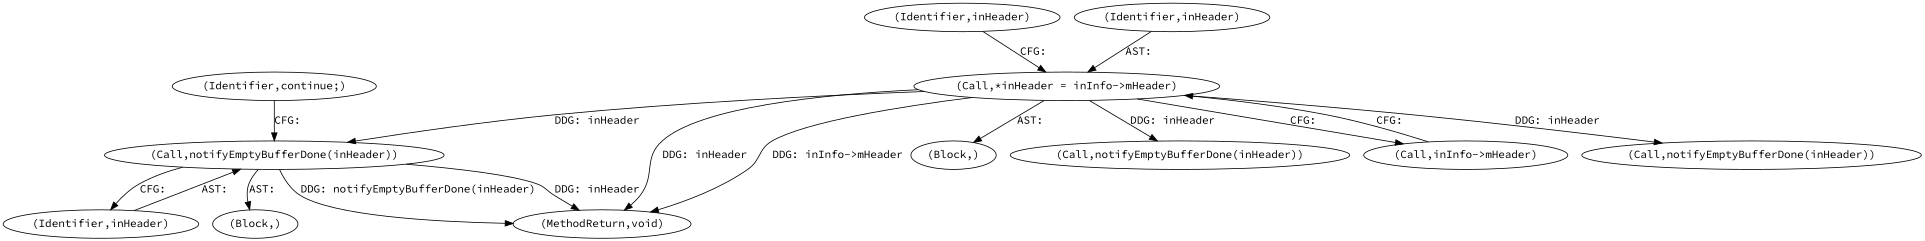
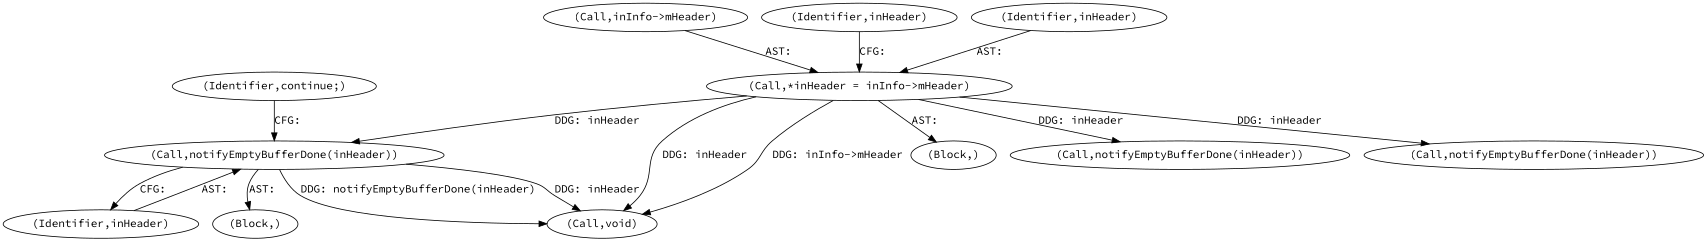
edge "(Call,*inHeader = inInfo->mHeader)" -> "(Call,inInfo->mHeader)": removed, label "CFG:"
edge "(Call,inInfo->mHeader)" -> "(Call,*inHeader = inInfo->mHeader)": label "CFG: " -> "AST: "
node "(MethodReturn,void)": label "(MethodReturn,void)" -> "(Call,void)"
